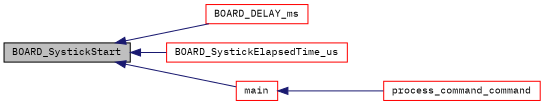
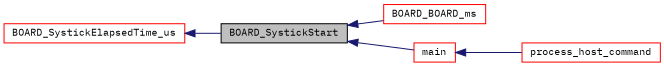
node "BOARD_DELAY_ms": label "BOARD_DELAY_ms" -> "BOARD_BOARD_ms"
edge "BOARD_SystickElapsedTime_us" -> "BOARD_SystickStart": reversed
node "process_command_command": label "process_command_command" -> "process_host_command"
